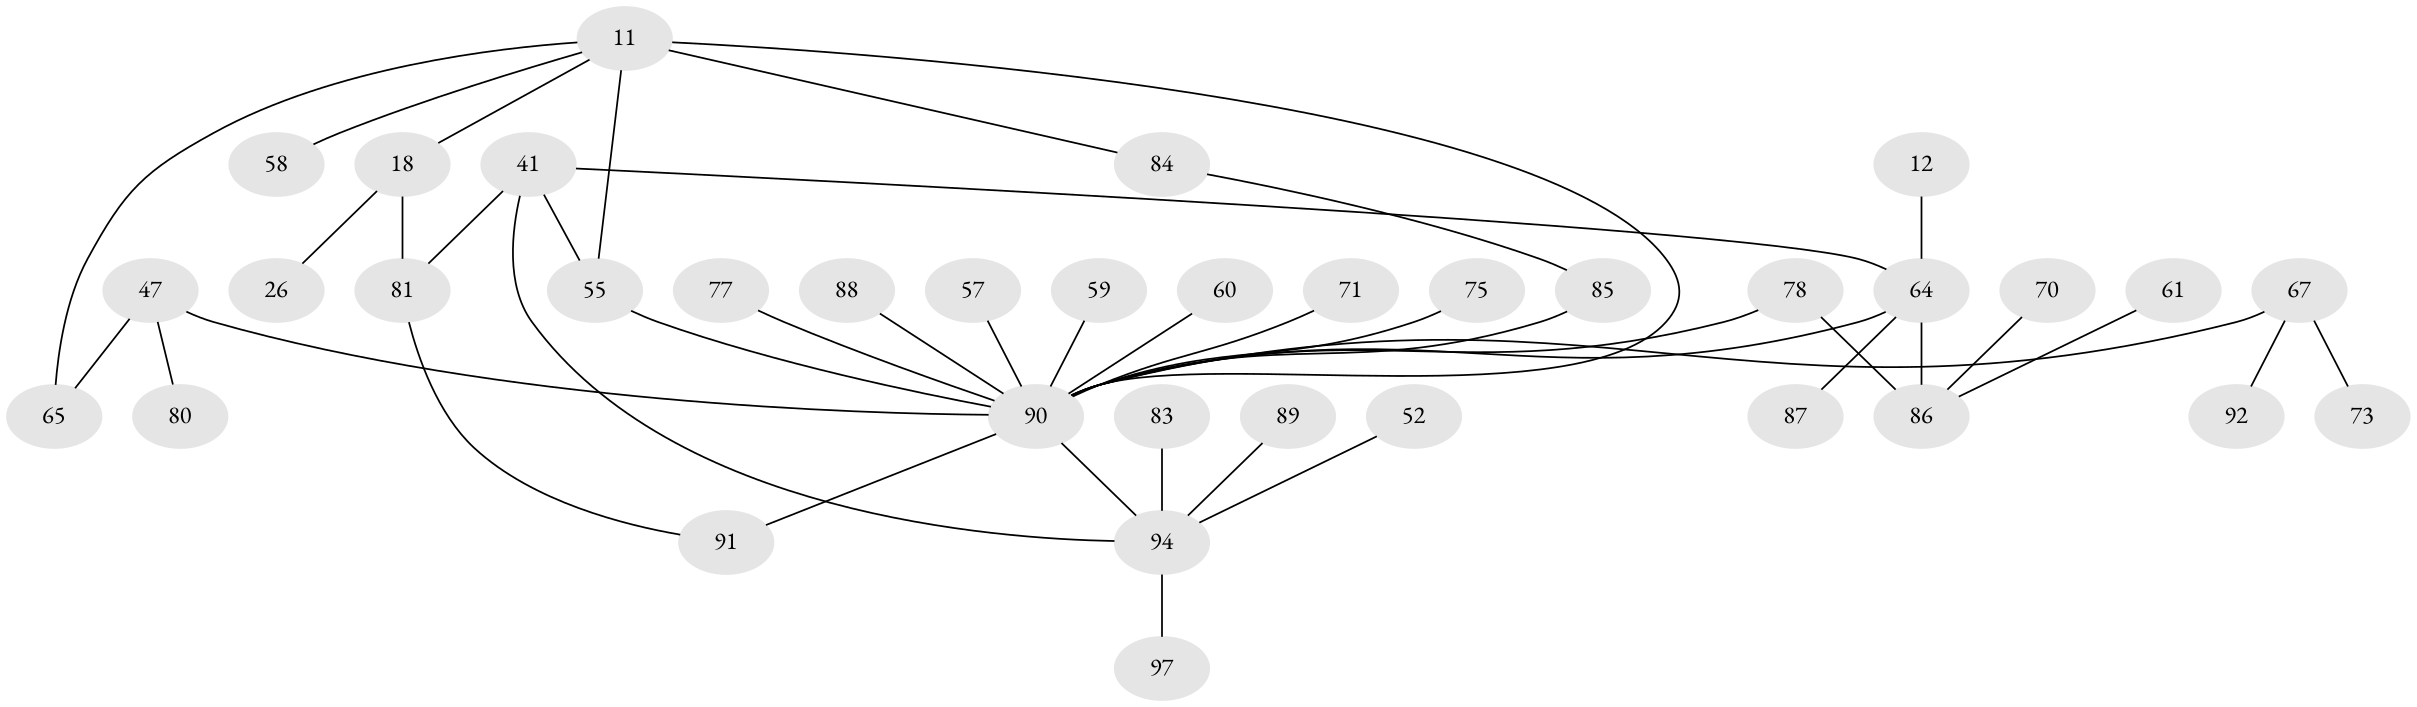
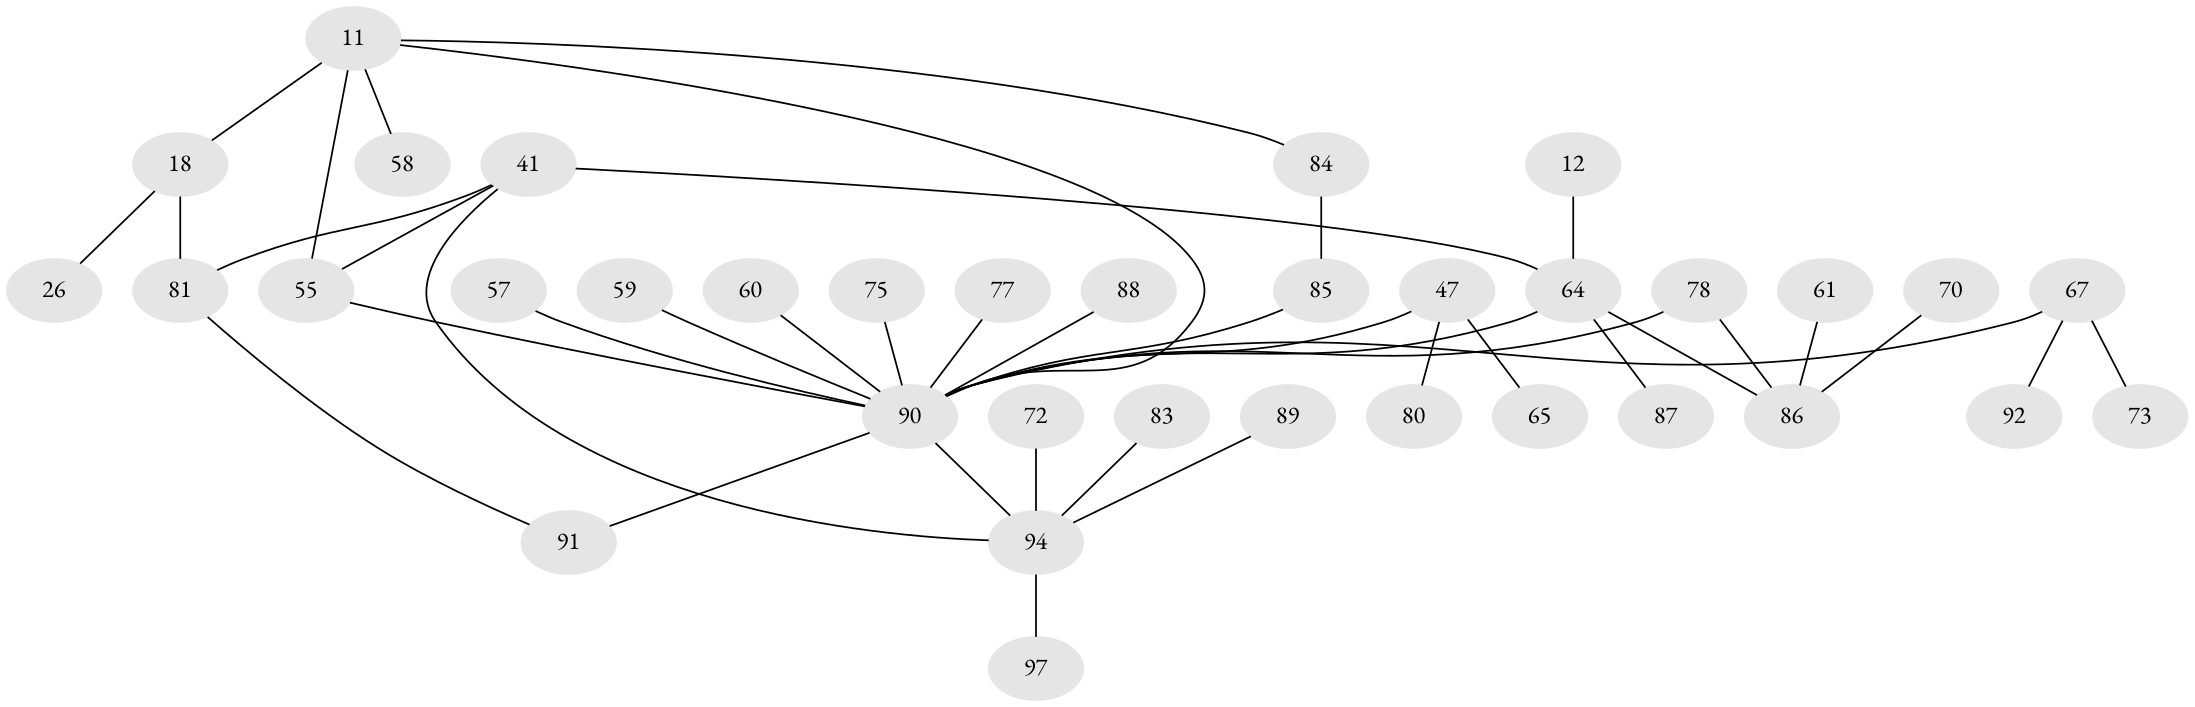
edge "11" -- "65": removed
node "71": removed
node "52": label "52" -> "72"
